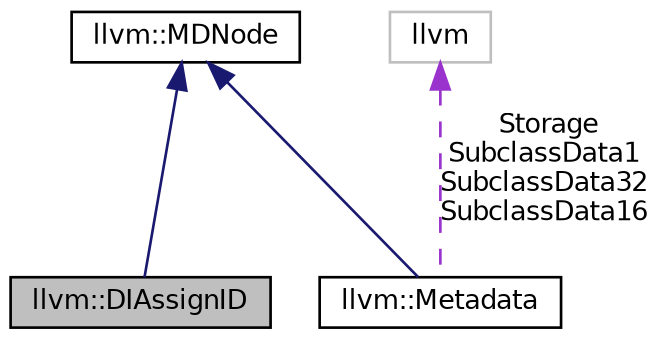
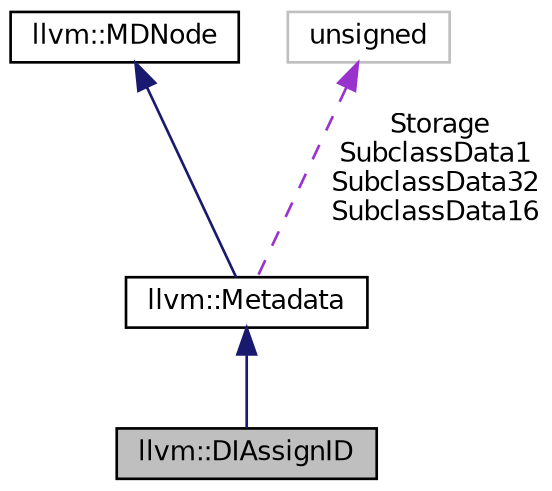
node "llvm": label "llvm" -> "unsigned"
edge "llvm::DIAssignID" -> "llvm::MDNode": now "llvm::DIAssignID" -> "llvm::Metadata"
